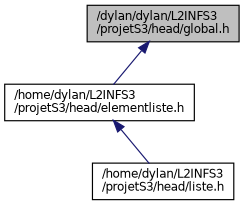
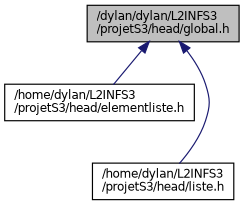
edge "/home/dylan/L2INFS3 /projetS3/head/liste.h" -> "/home/dylan/L2INFS3 /projetS3/head/elementliste.h": now "/home/dylan/L2INFS3 /projetS3/head/liste.h" -> "/dylan/dylan/L2INFS3 /projetS3/head/global.h"
